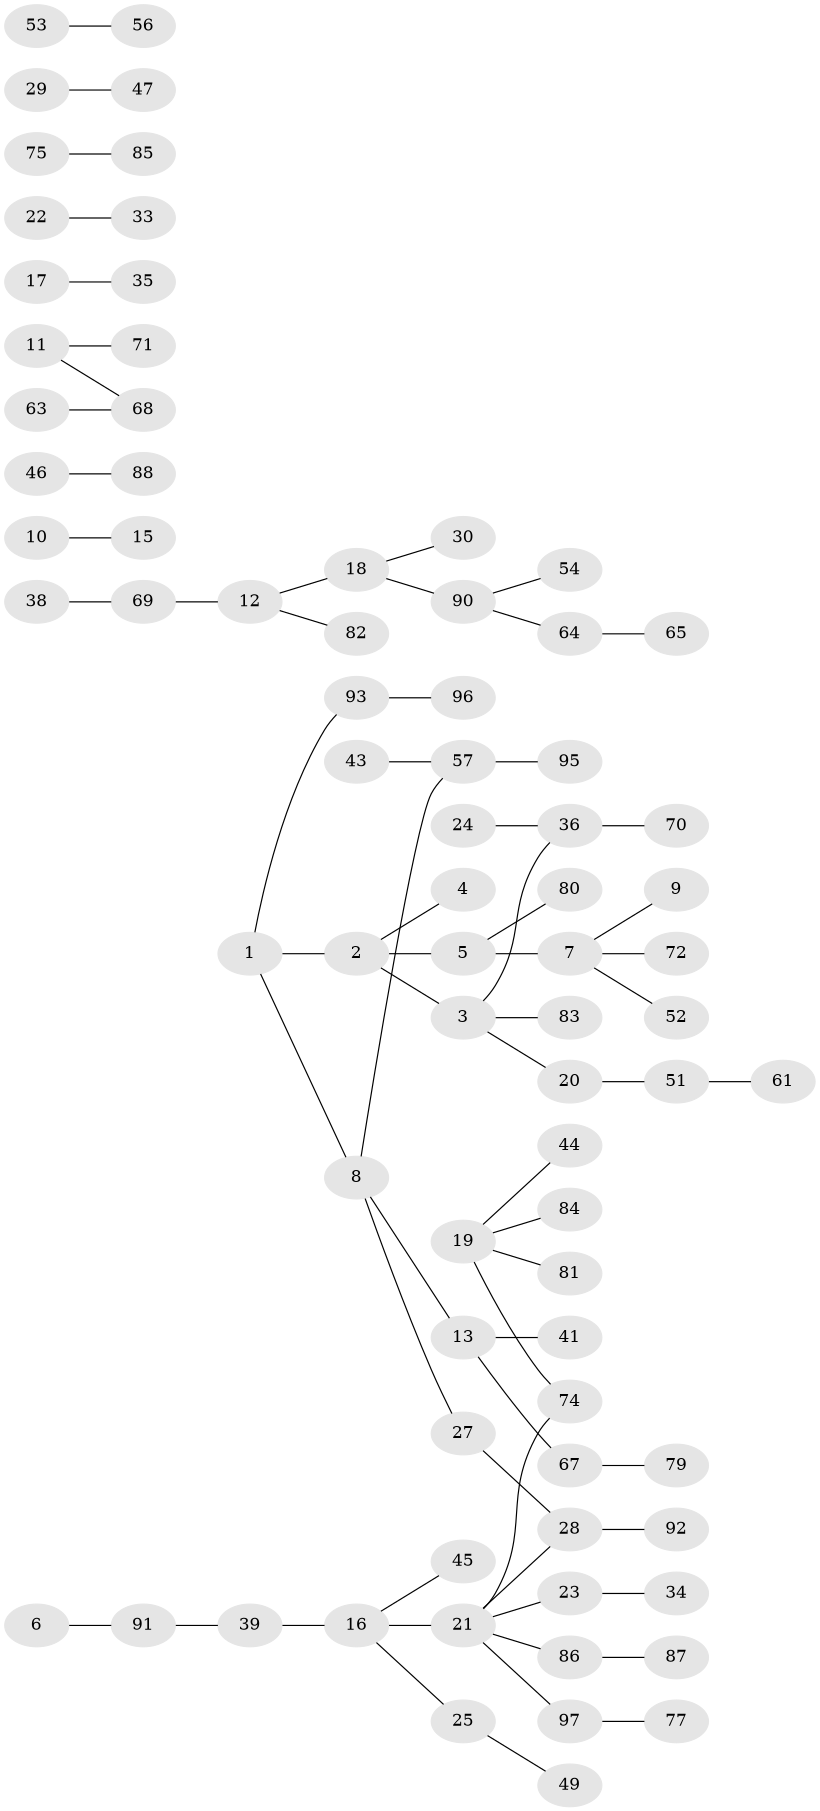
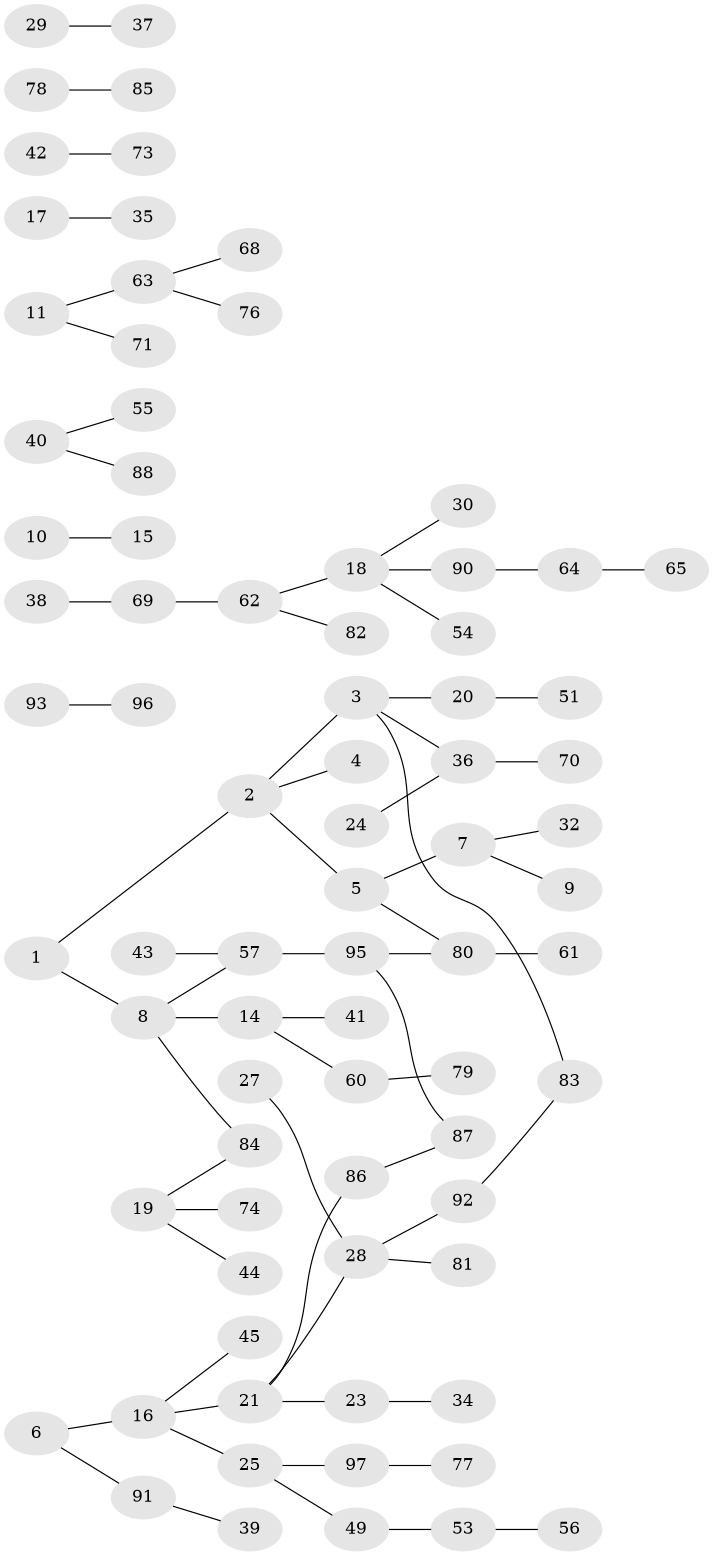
node "47": label "47" -> "37"
node "75": label "75" -> "78"
node "22": label "22" -> "42"
node "33": label "33" -> "73"
node "76": added
edge "11" -- "68": now "11" -- "63"
node "55": added
node "46": label "46" -> "40"
edge "54" -- "90": now "54" -- "18"
node "12": label "12" -> "62"
edge "93" -- "1": removed
edge "95" -- "80": added
node "72": label "72" -> "32"
node "52": removed
edge "95" -- "87": added
edge "51" -- "61": now "80" -- "61"
edge "83" -- "92": added
edge "19" -- "81": now "28" -- "81"
edge "8" -- "27": now "8" -- "84"
node "13": label "13" -> "14"
node "67": label "67" -> "60"
edge "74" -- "21": removed
edge "49" -- "53": added
edge "39" -- "16": now "6" -- "16"
edge "21" -- "97": now "25" -- "97"
